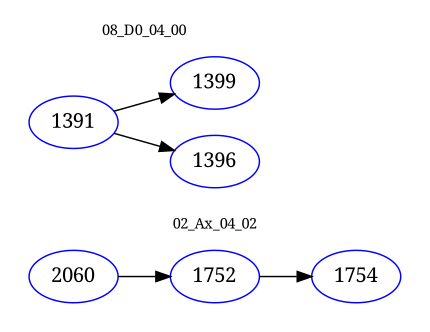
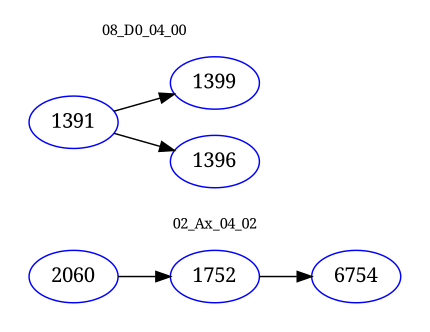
node "1754": label "1754" -> "6754"
